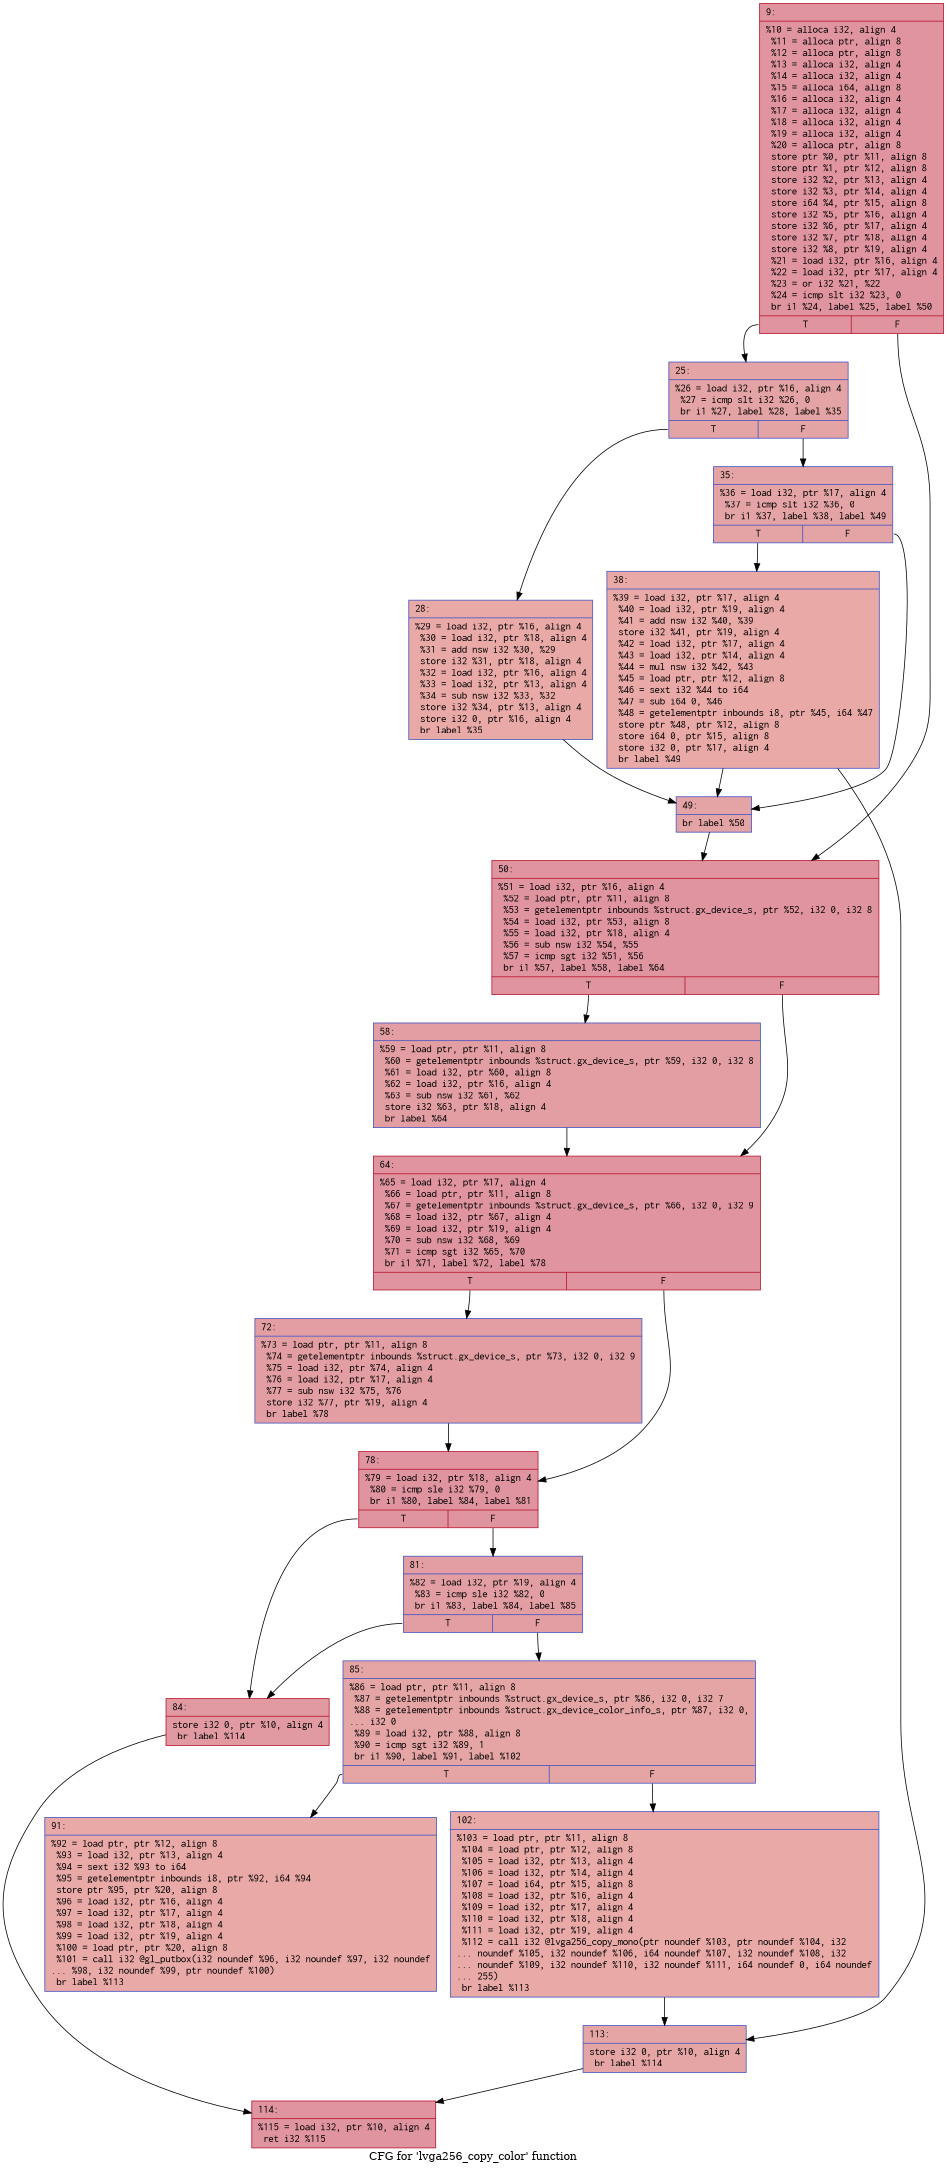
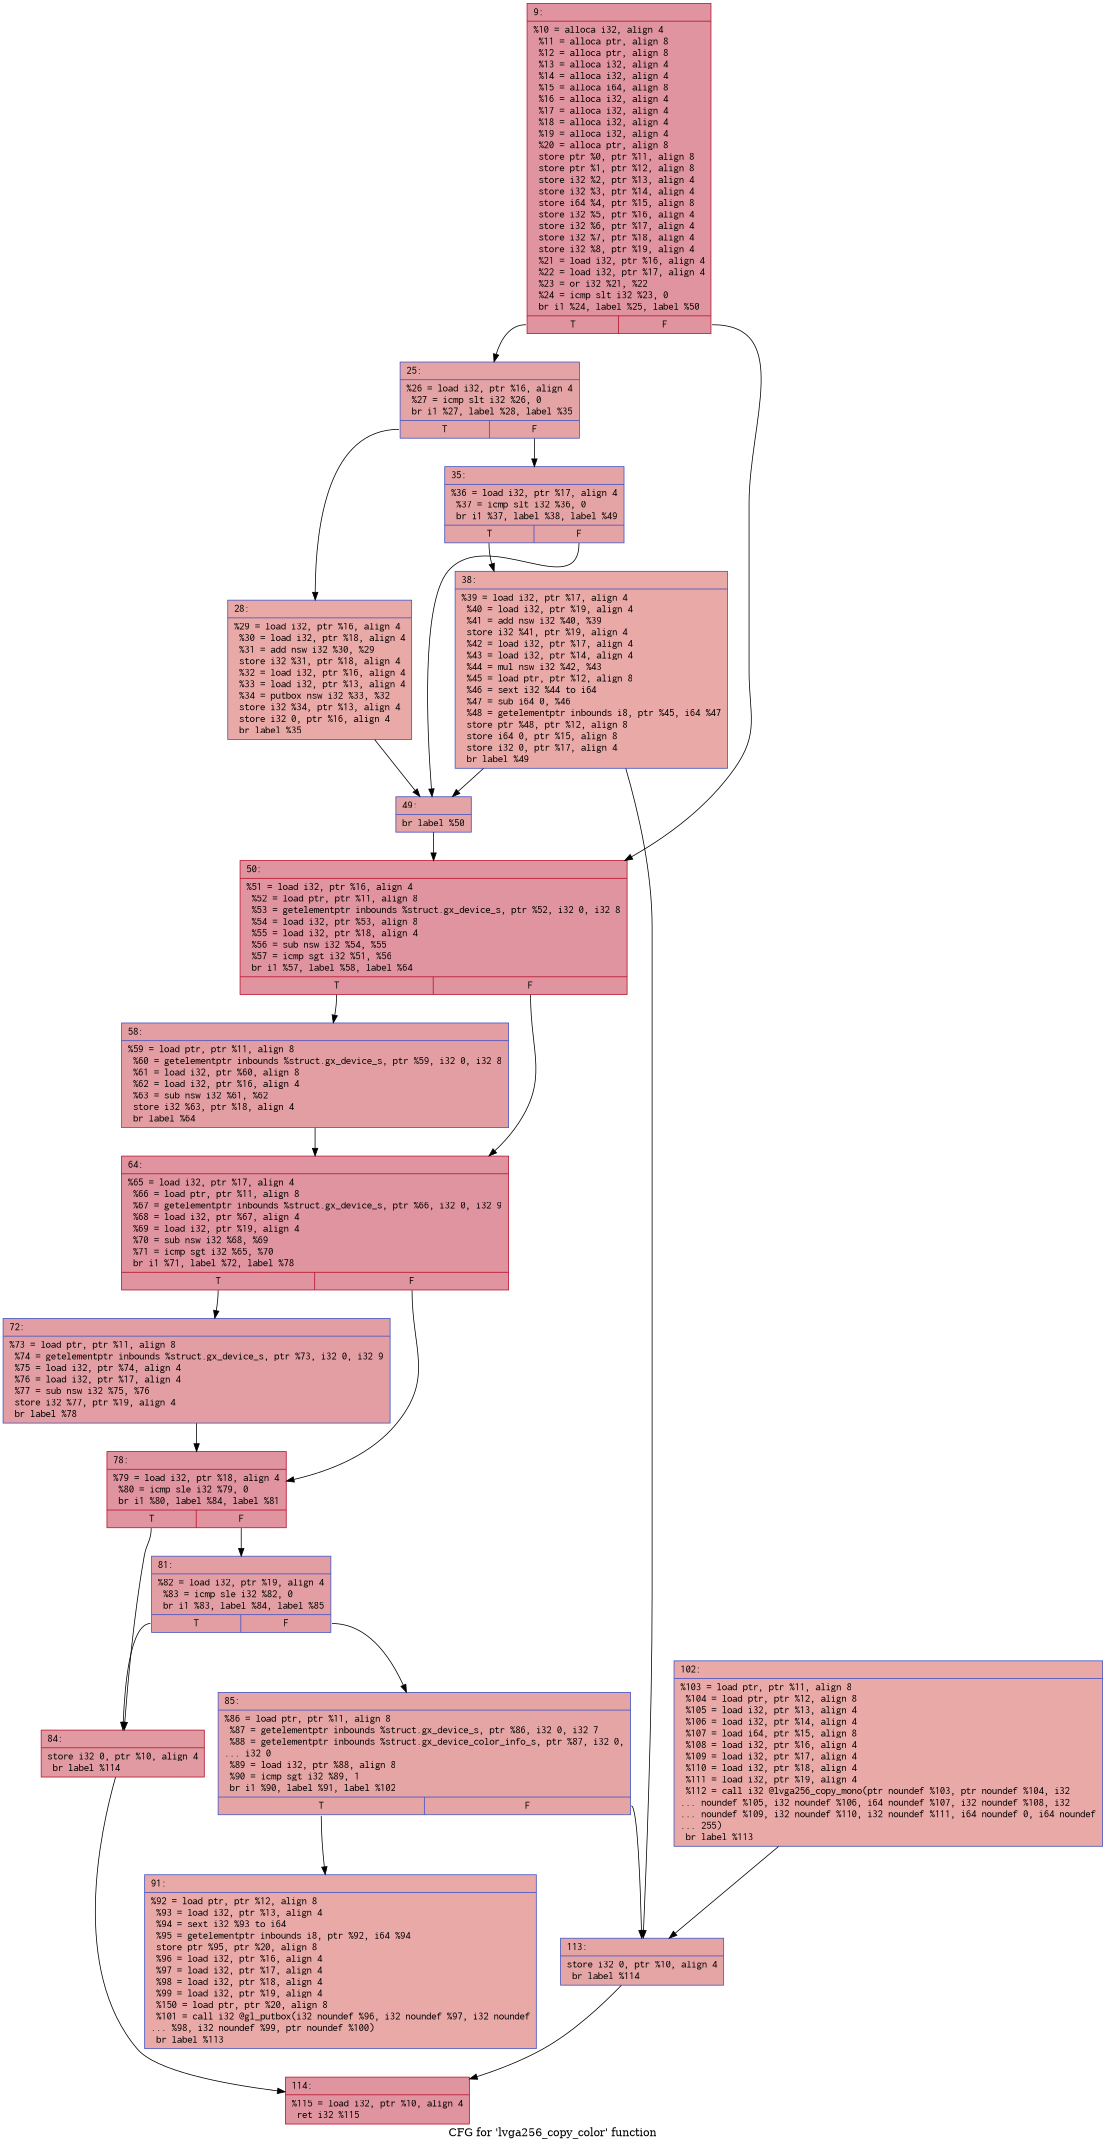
node "28:": text "%34 = sub nsw i32 %33, %32" -> "%34 = putbox nsw i32 %33, %32"
edge "85:" -> "102:": now "85:" -> "113:"
node "91:": text "%100 = load ptr, ptr %20, align 8" -> "%150 = load ptr, ptr %20, align 8"
